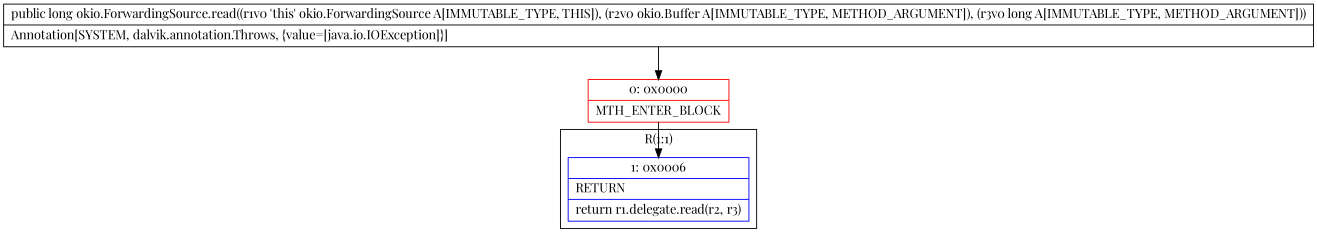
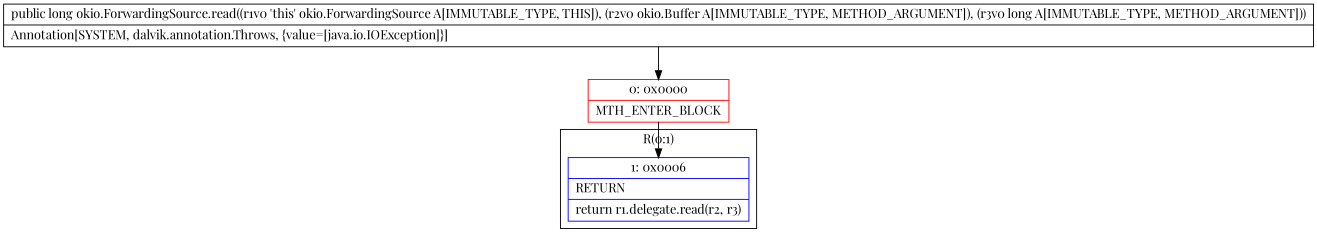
cluster "R(1:1)": label "R(1:1)" -> "R(0:1)"
